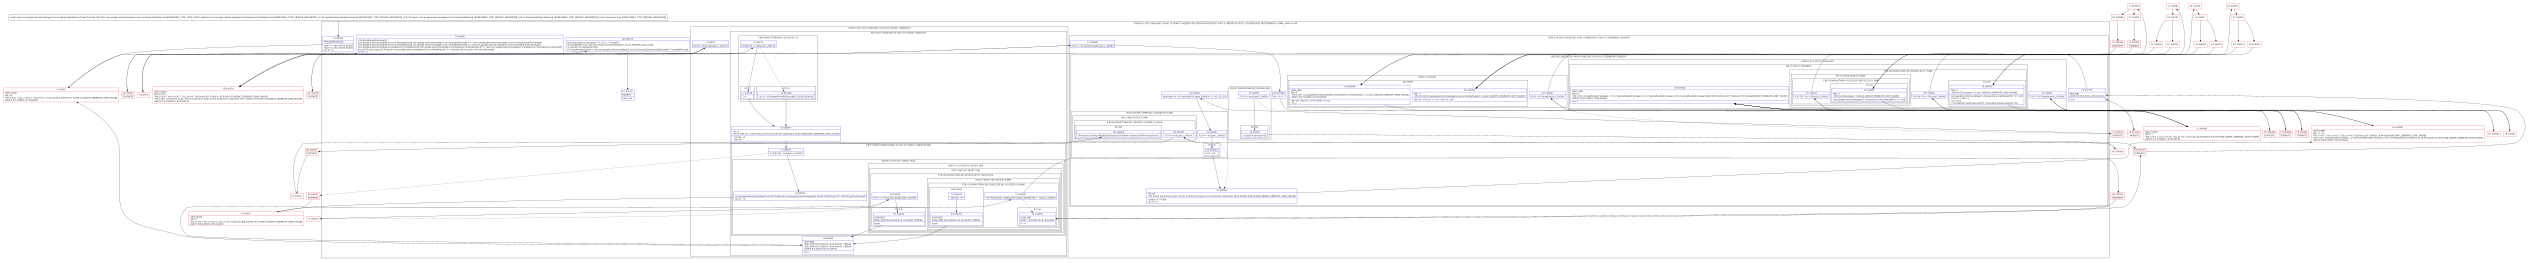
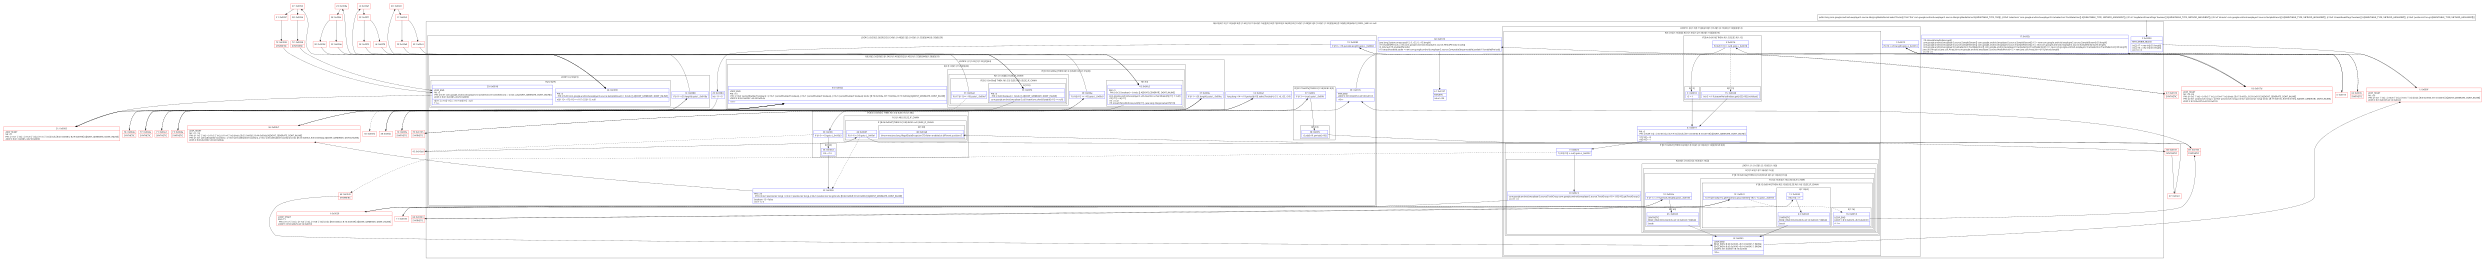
edge "50: 0x00eb" -> "51: 0x00ed": removed
node "74: 0x00fa": added
edge "66: 0x0043" -> "16: 0x0059": now "66: 0x0043" -> "13: 0x0043"
